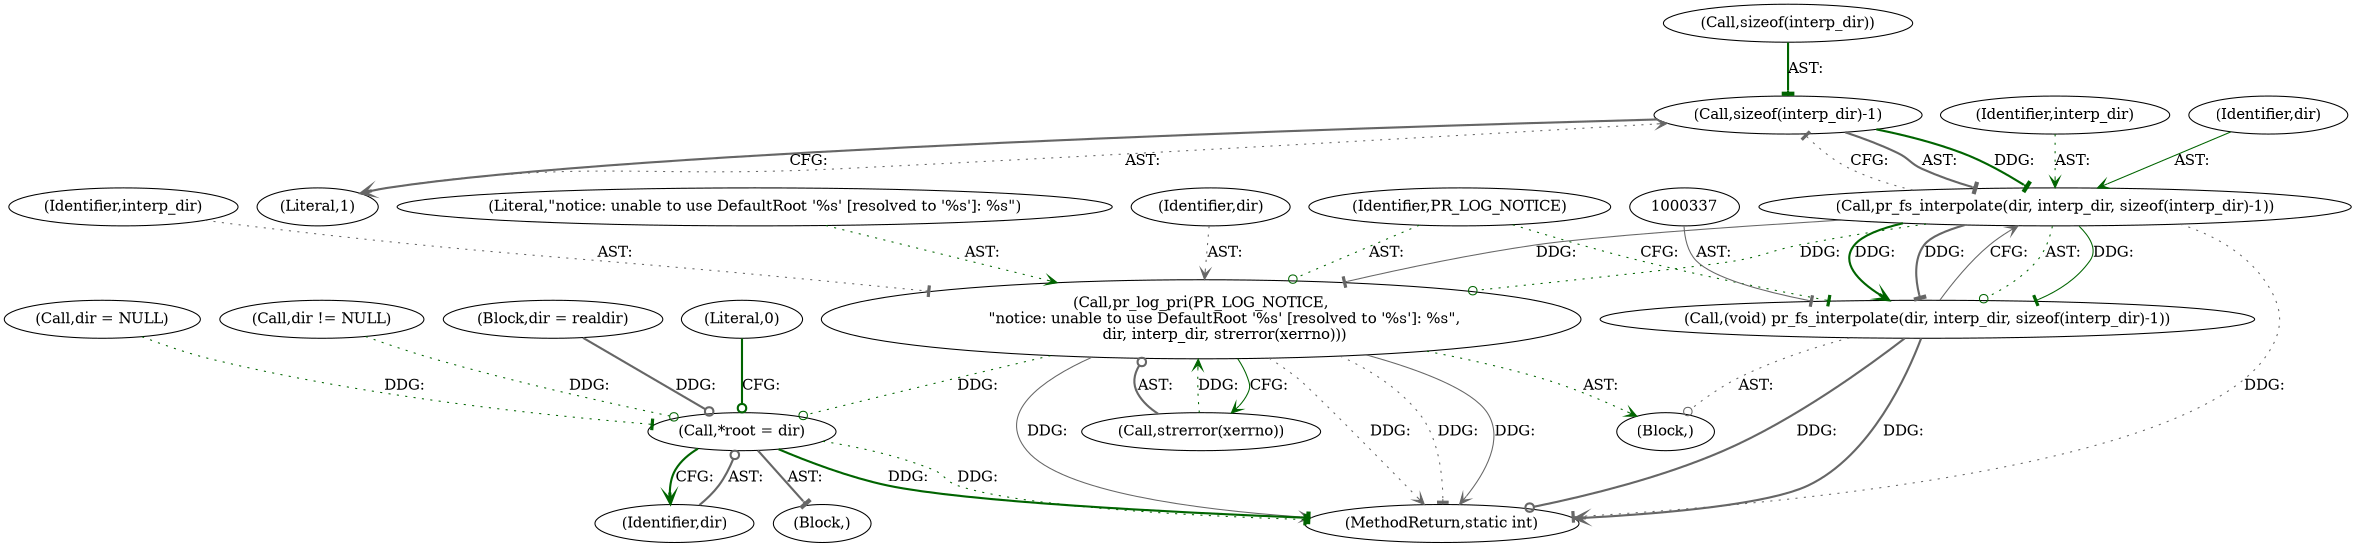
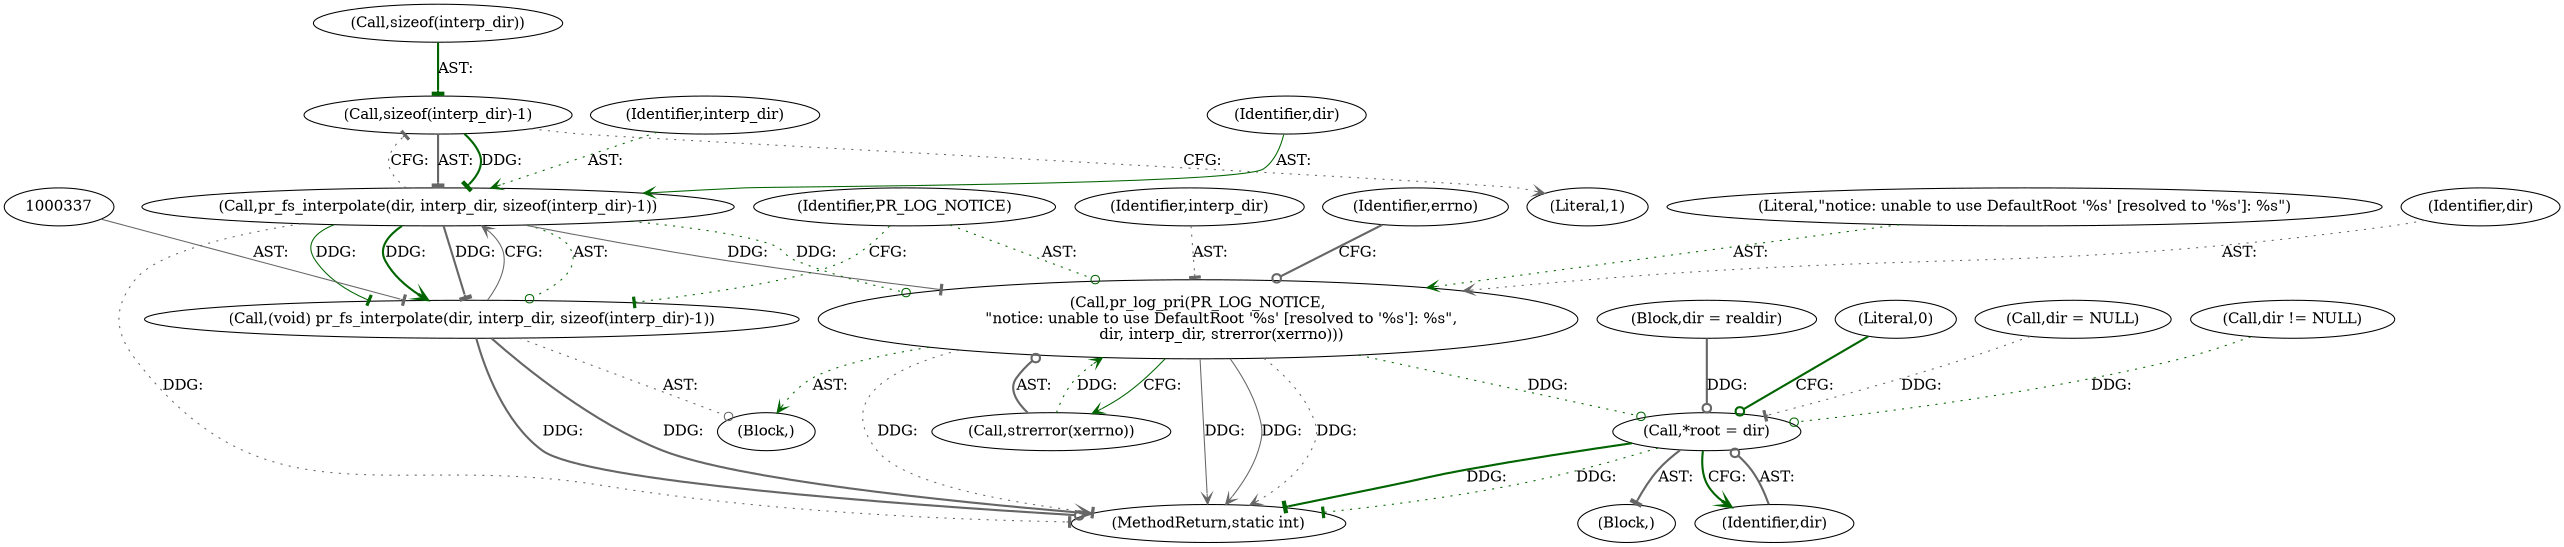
edge "(Call,sizeof(interp_dir)-1)" -> "(Literal,1)": style bold -> dotted
edge "(Literal,1)" -> "(Call,sizeof(interp_dir)-1)": removed, label "AST:"
node "(Identifier,errno)": added
edge "(Call,dir = NULL)" -> "(Call,*root = dir)": color darkgreen -> gray40
